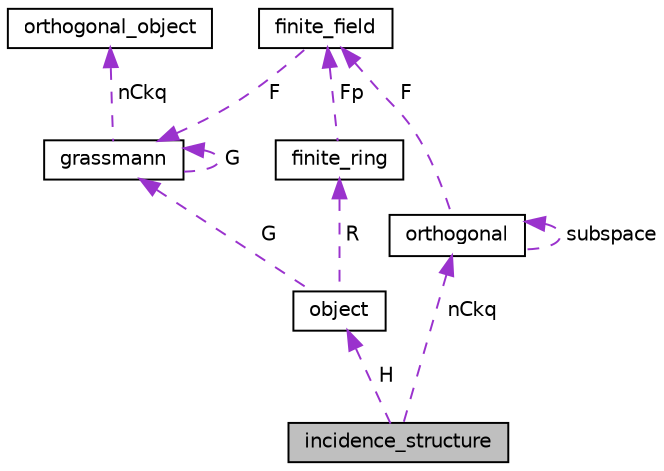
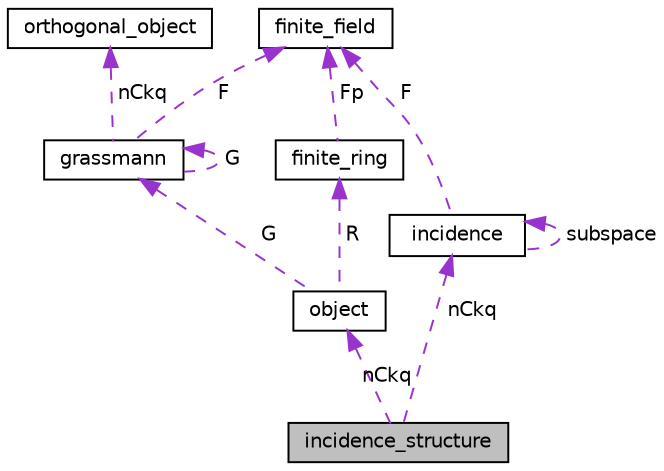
edge "finite_field" -> "grassmann": reversed
node "orthogonal": label "orthogonal" -> "incidence"
edge "incidence_structure" -> "object": label " H" -> " nCkq"
